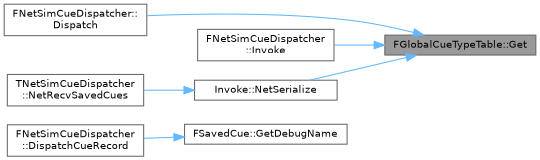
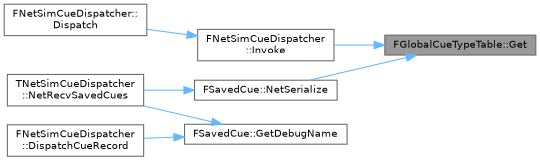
edge "FNetSimCueDispatcher:: Dispatch" -> "FGlobalCueTypeTable::Get": now "FNetSimCueDispatcher:: Dispatch" -> "FNetSimCueDispatcher ::Invoke"
node "Invoke::NetSerialize": label "Invoke::NetSerialize" -> "FSavedCue::NetSerialize"
edge "TNetSimCueDispatcher ::NetRecvSavedCues" -> "FSavedCue::GetDebugName": added
